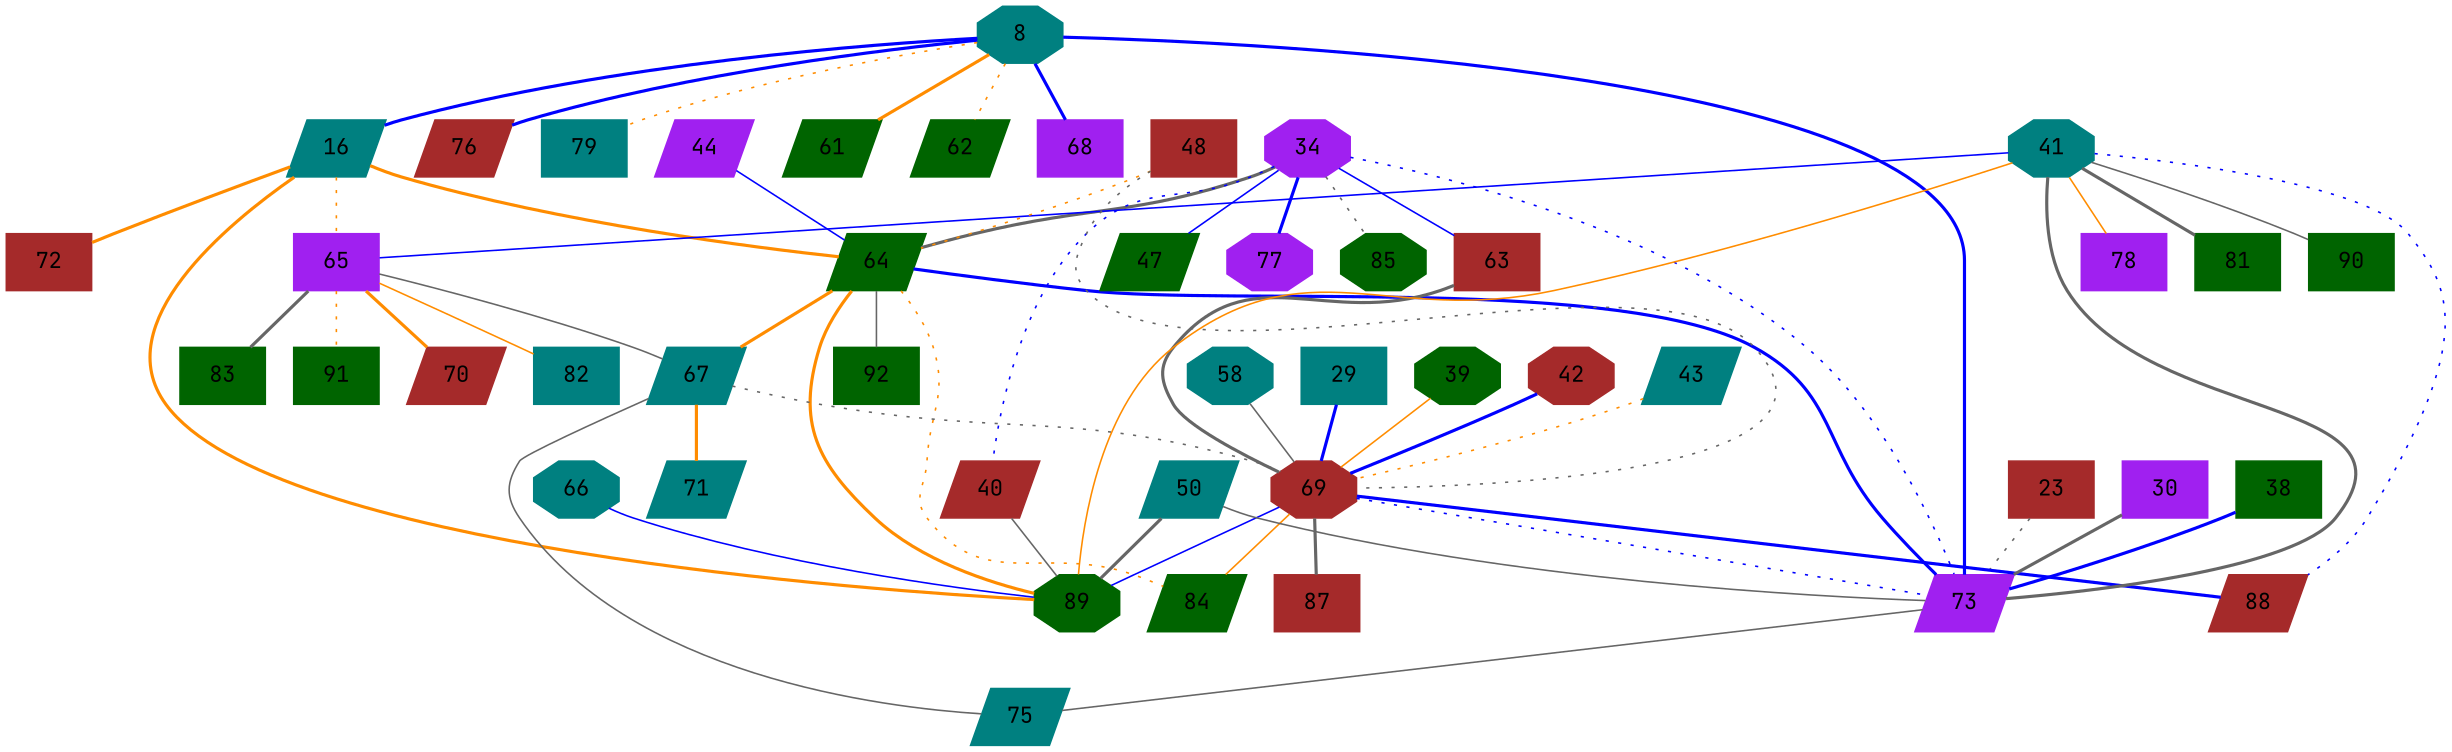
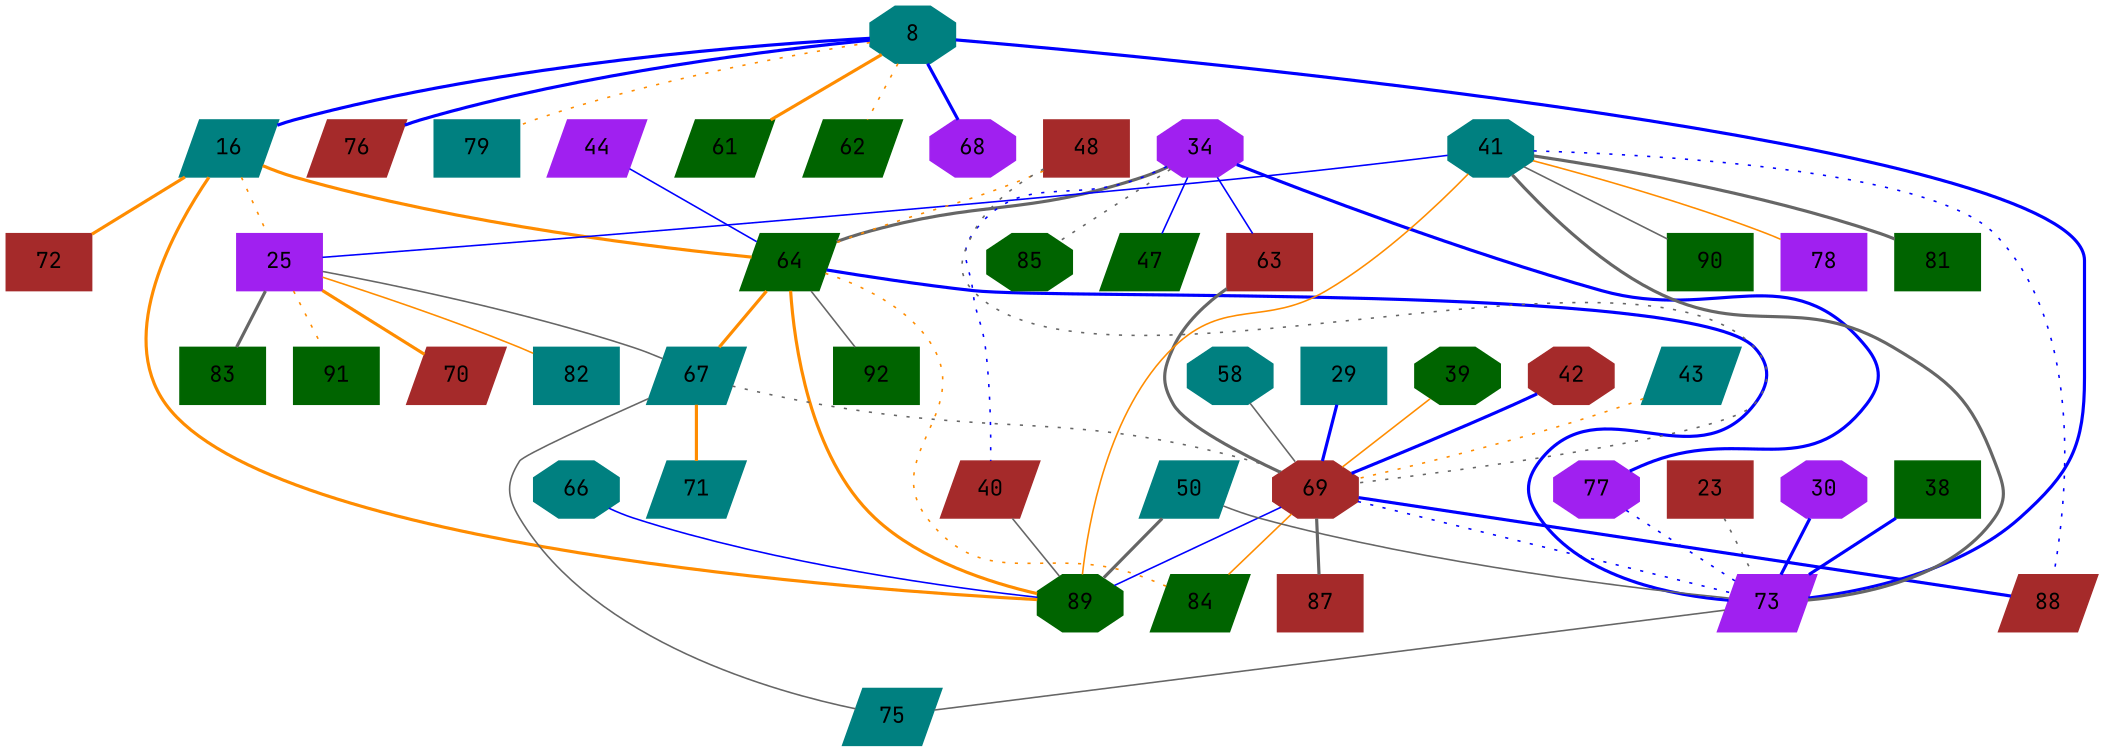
node "68": shape box -> octagon
node "65": label "65" -> "25"
edge "34" -- "73": now "77" -- "73"
node "30": shape box -> octagon
edge "30" -- "73": color gray40 -> blue
